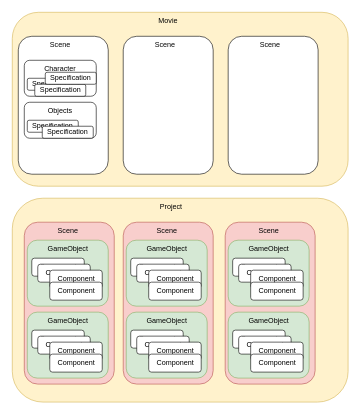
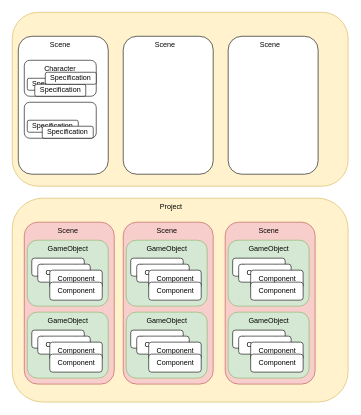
node "Movie": removed
node "Objects": removed
